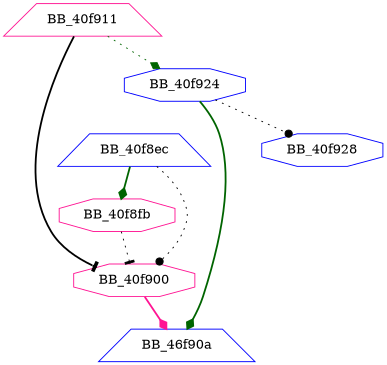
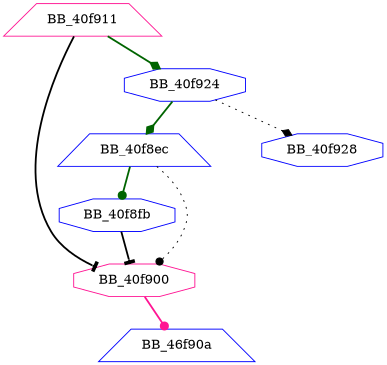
edge "BB_40f911" -> "BB_40f924": style dotted -> bold
edge "BB_40f924" -> "BB_40f928": arrowhead dot -> diamond
edge "BB_40f8ec" -> "BB_40f8fb": arrowhead diamond -> dot
edge "BB_40f924" -> "BB_46f90a": now "BB_40f924" -> "BB_40f8ec"
node "BB_40f8fb": color deeppink -> blue
edge "BB_40f8fb" -> "BB_40f900": style dotted -> bold
edge "BB_40f900" -> "BB_46f90a": arrowhead diamond -> dot
